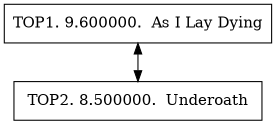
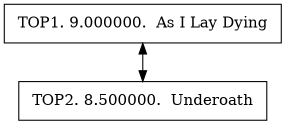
node "TOP1. 9.600000.  As I Lay Dying": label "TOP1. 9.600000.  As I Lay Dying" -> "TOP1. 9.000000.  As I Lay Dying"
